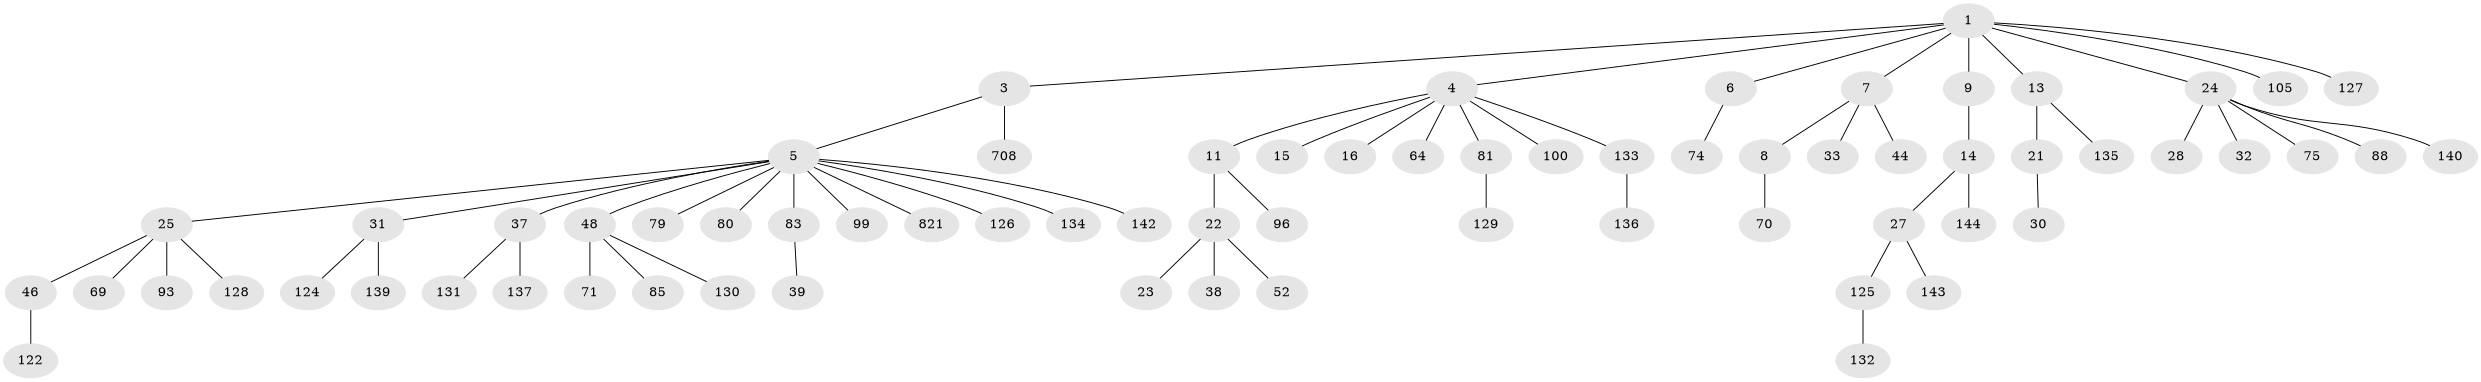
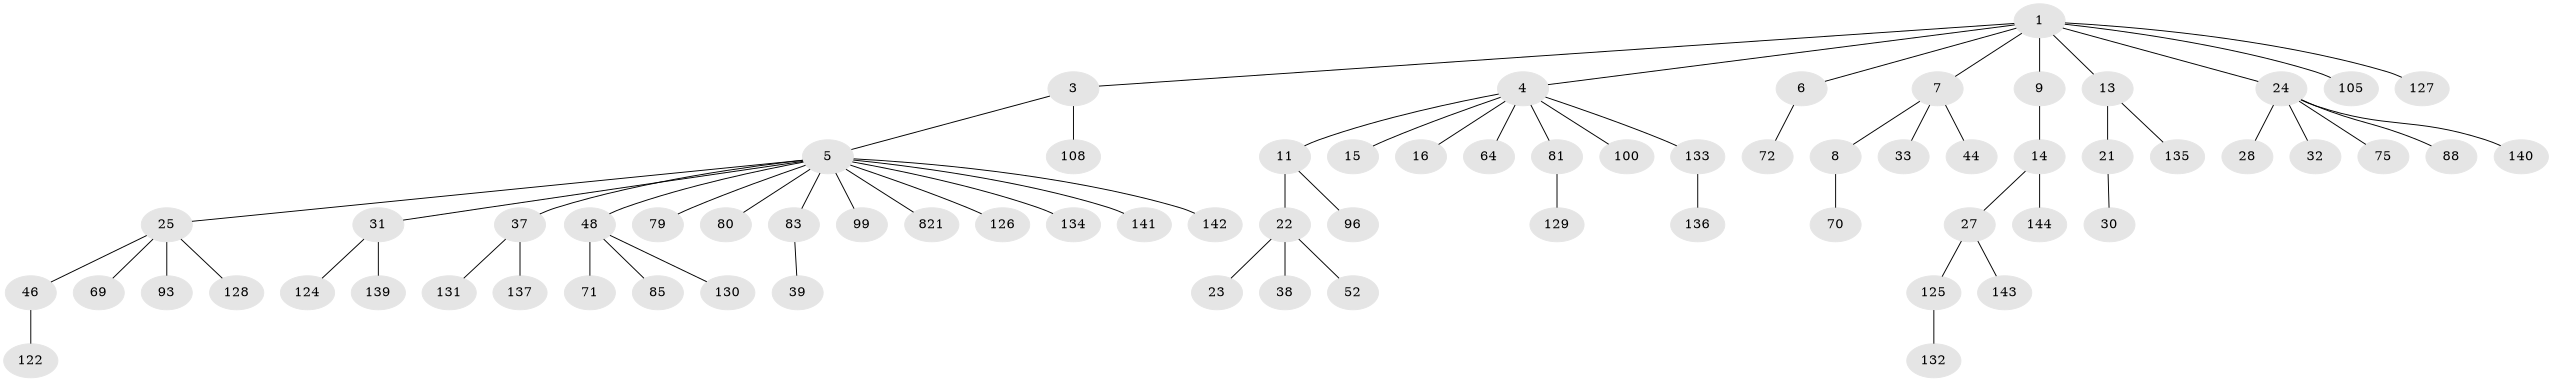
node "708": label "708" -> "108"
node "74": label "74" -> "72"
node "141": added
